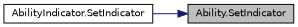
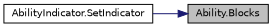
node "Ability.SetIndicator": label "Ability.SetIndicator" -> "Ability.Blocks"
